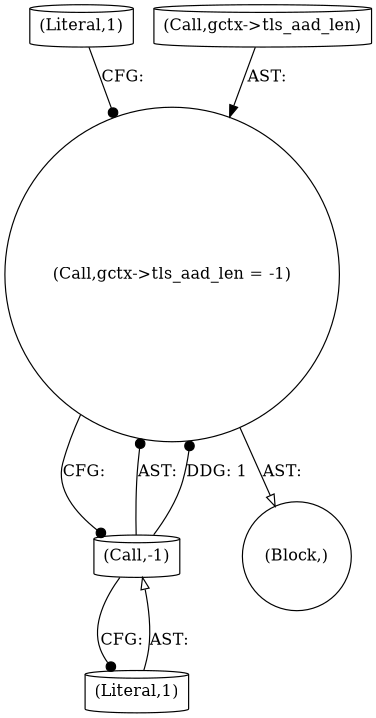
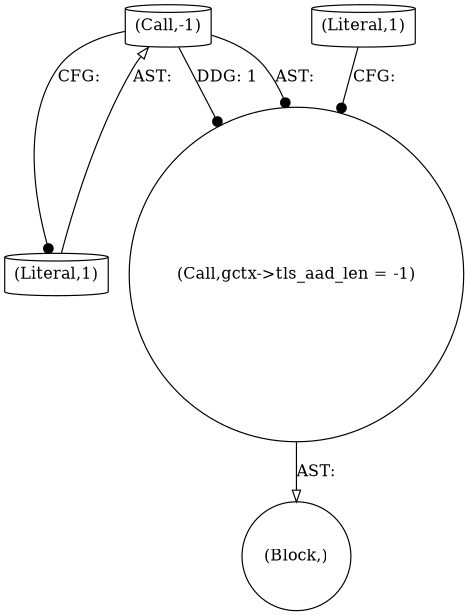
node "(Call,gctx->tls_aad_len)": removed
edge "(Call,gctx->tls_aad_len = -1)" -> "(Call,-1)": removed, label "CFG:"
